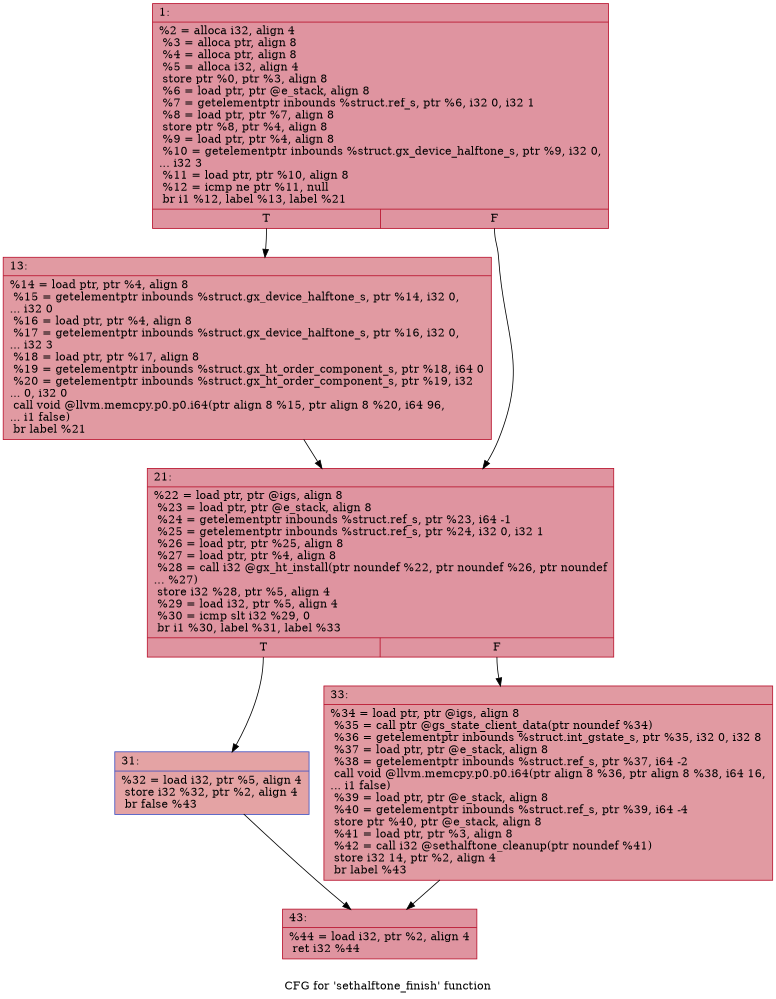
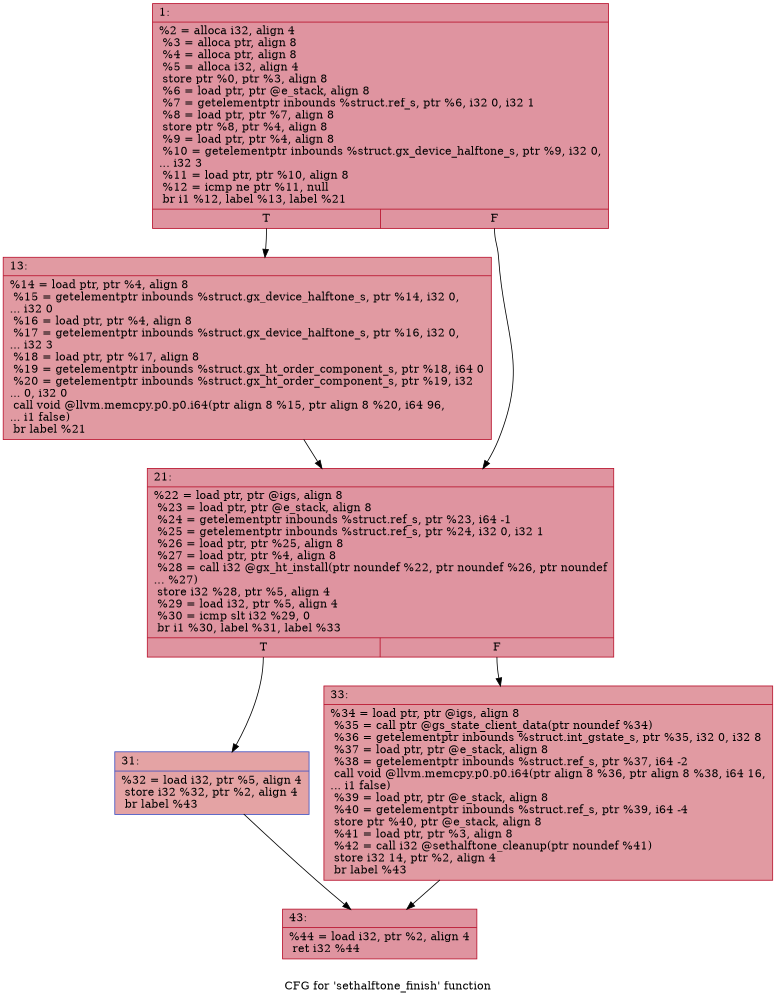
node "31:": text "br false %43" -> "br label %43"
